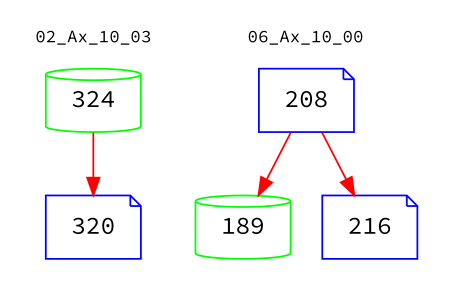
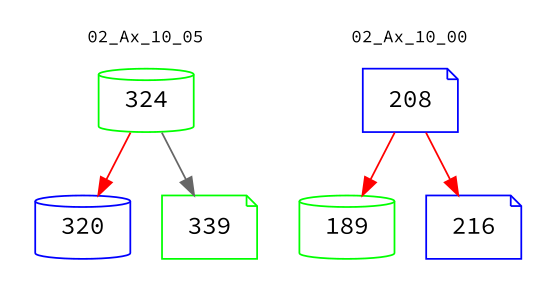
cluster "02_Ax_10_03": label "02_Ax_10_03" -> "02_Ax_10_05"
cluster "06_Ax_10_00": label "06_Ax_10_00" -> "02_Ax_10_00"
node "320": shape note -> cylinder
node "339": added
